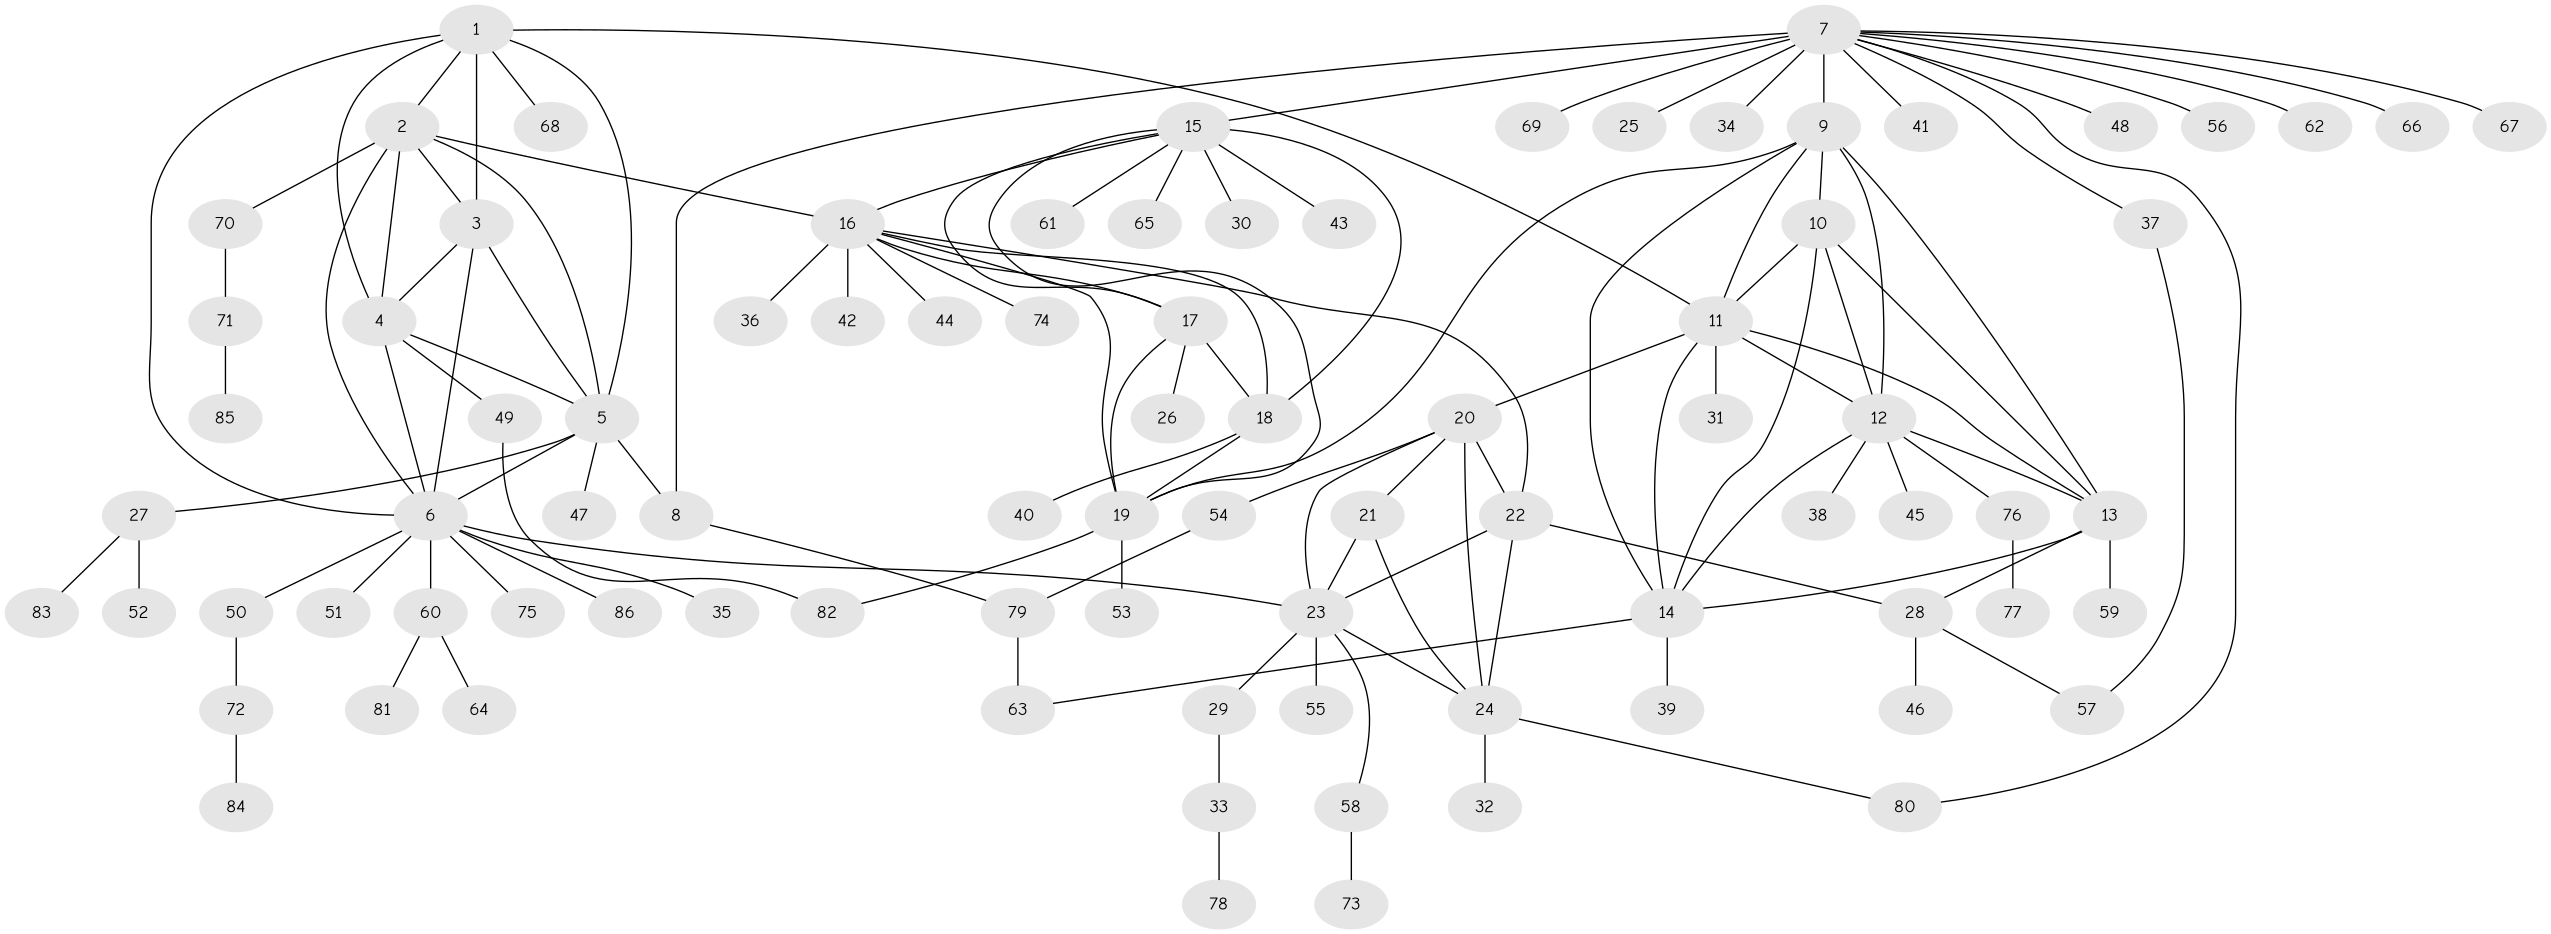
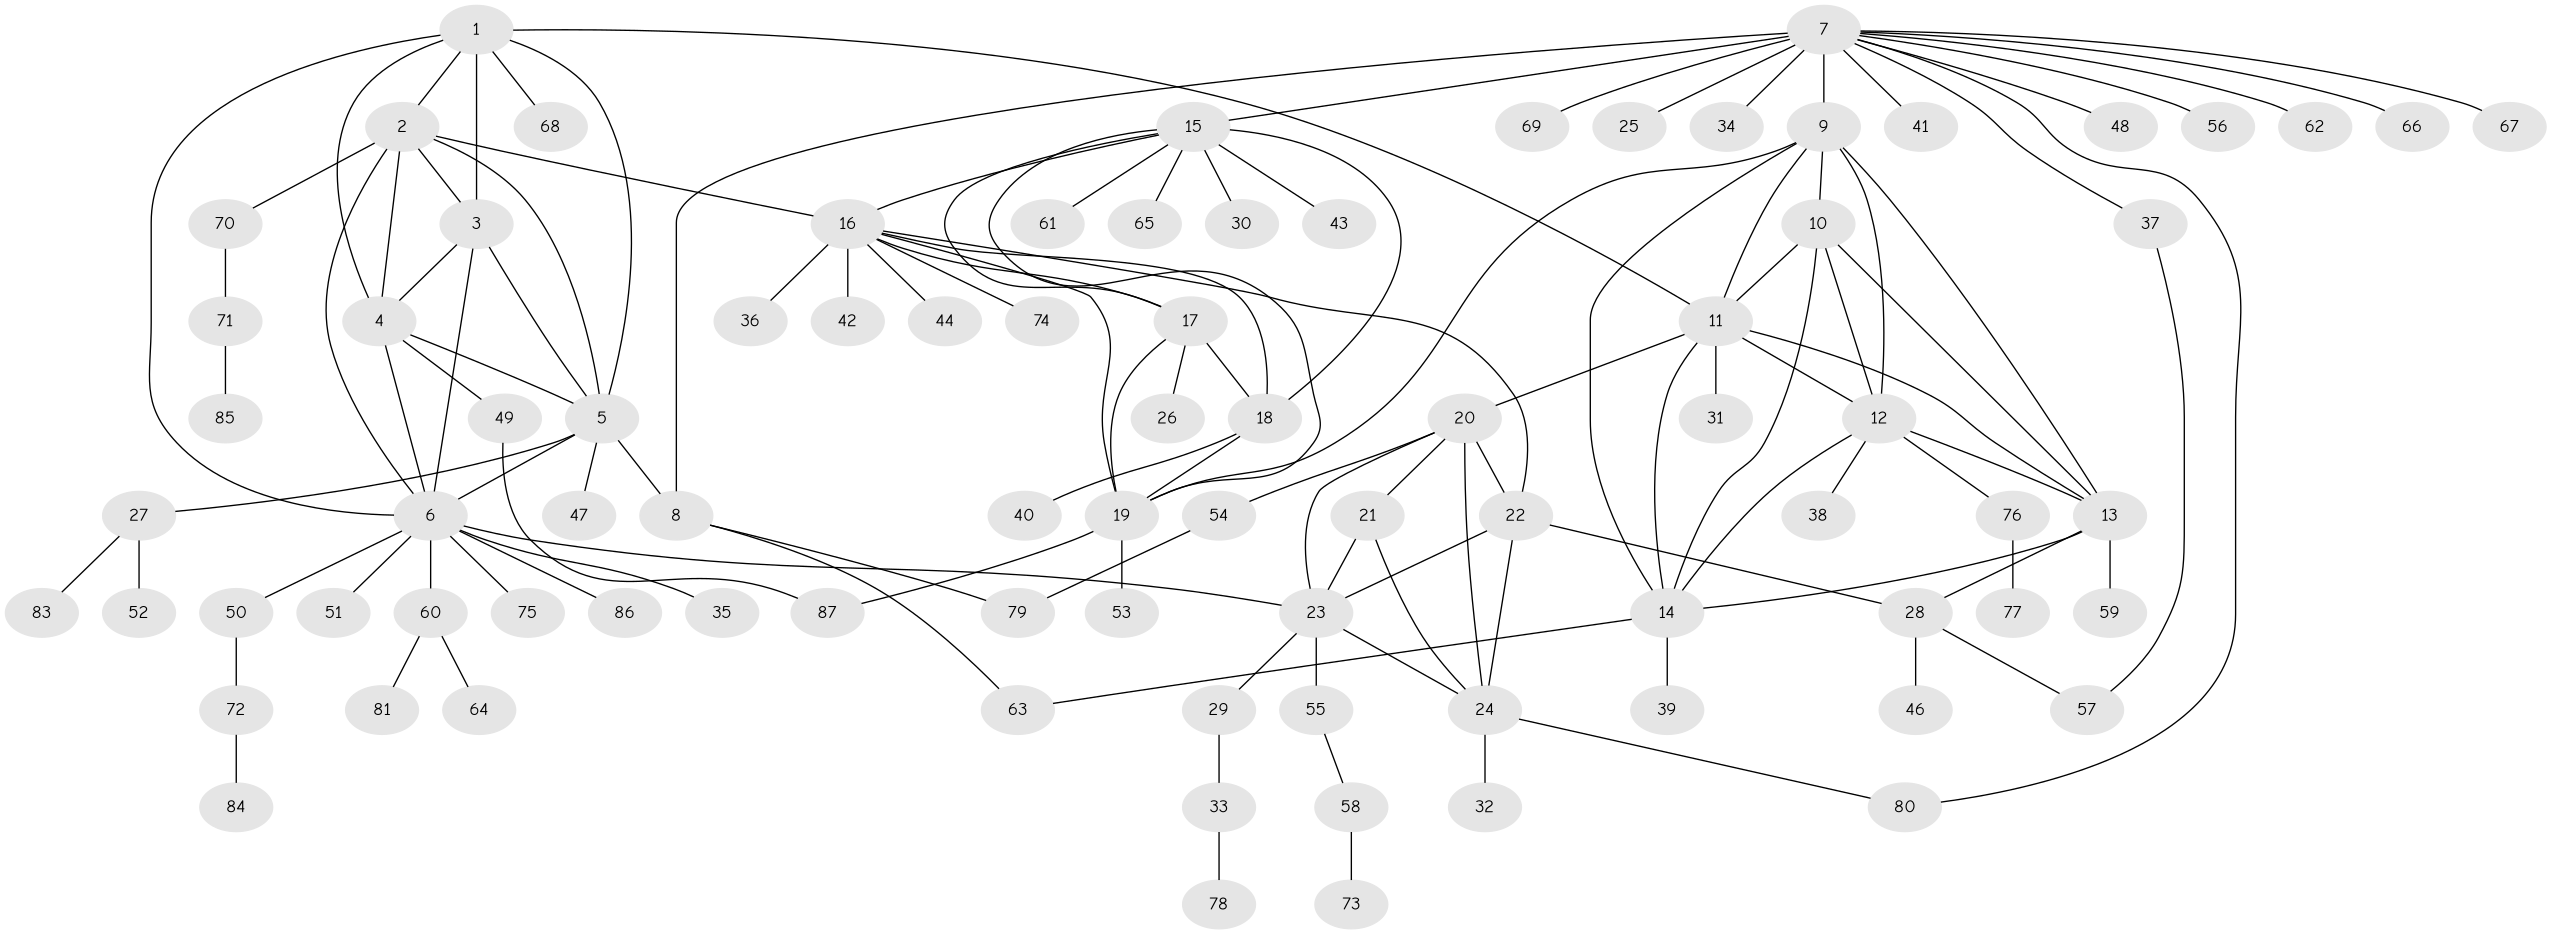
node "45": removed
node "82": label "82" -> "87"
edge "79" -- "63": now "8" -- "63"
edge "23" -- "58": now "55" -- "58"
